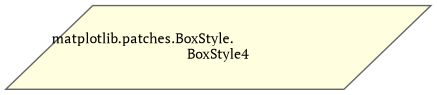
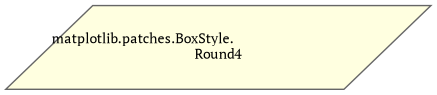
node "matplotlib.patches.BoxStyle. BoxStyle4": label "matplotlib.patches.BoxStyle. BoxStyle4" -> "matplotlib.patches.BoxStyle. Round4"
